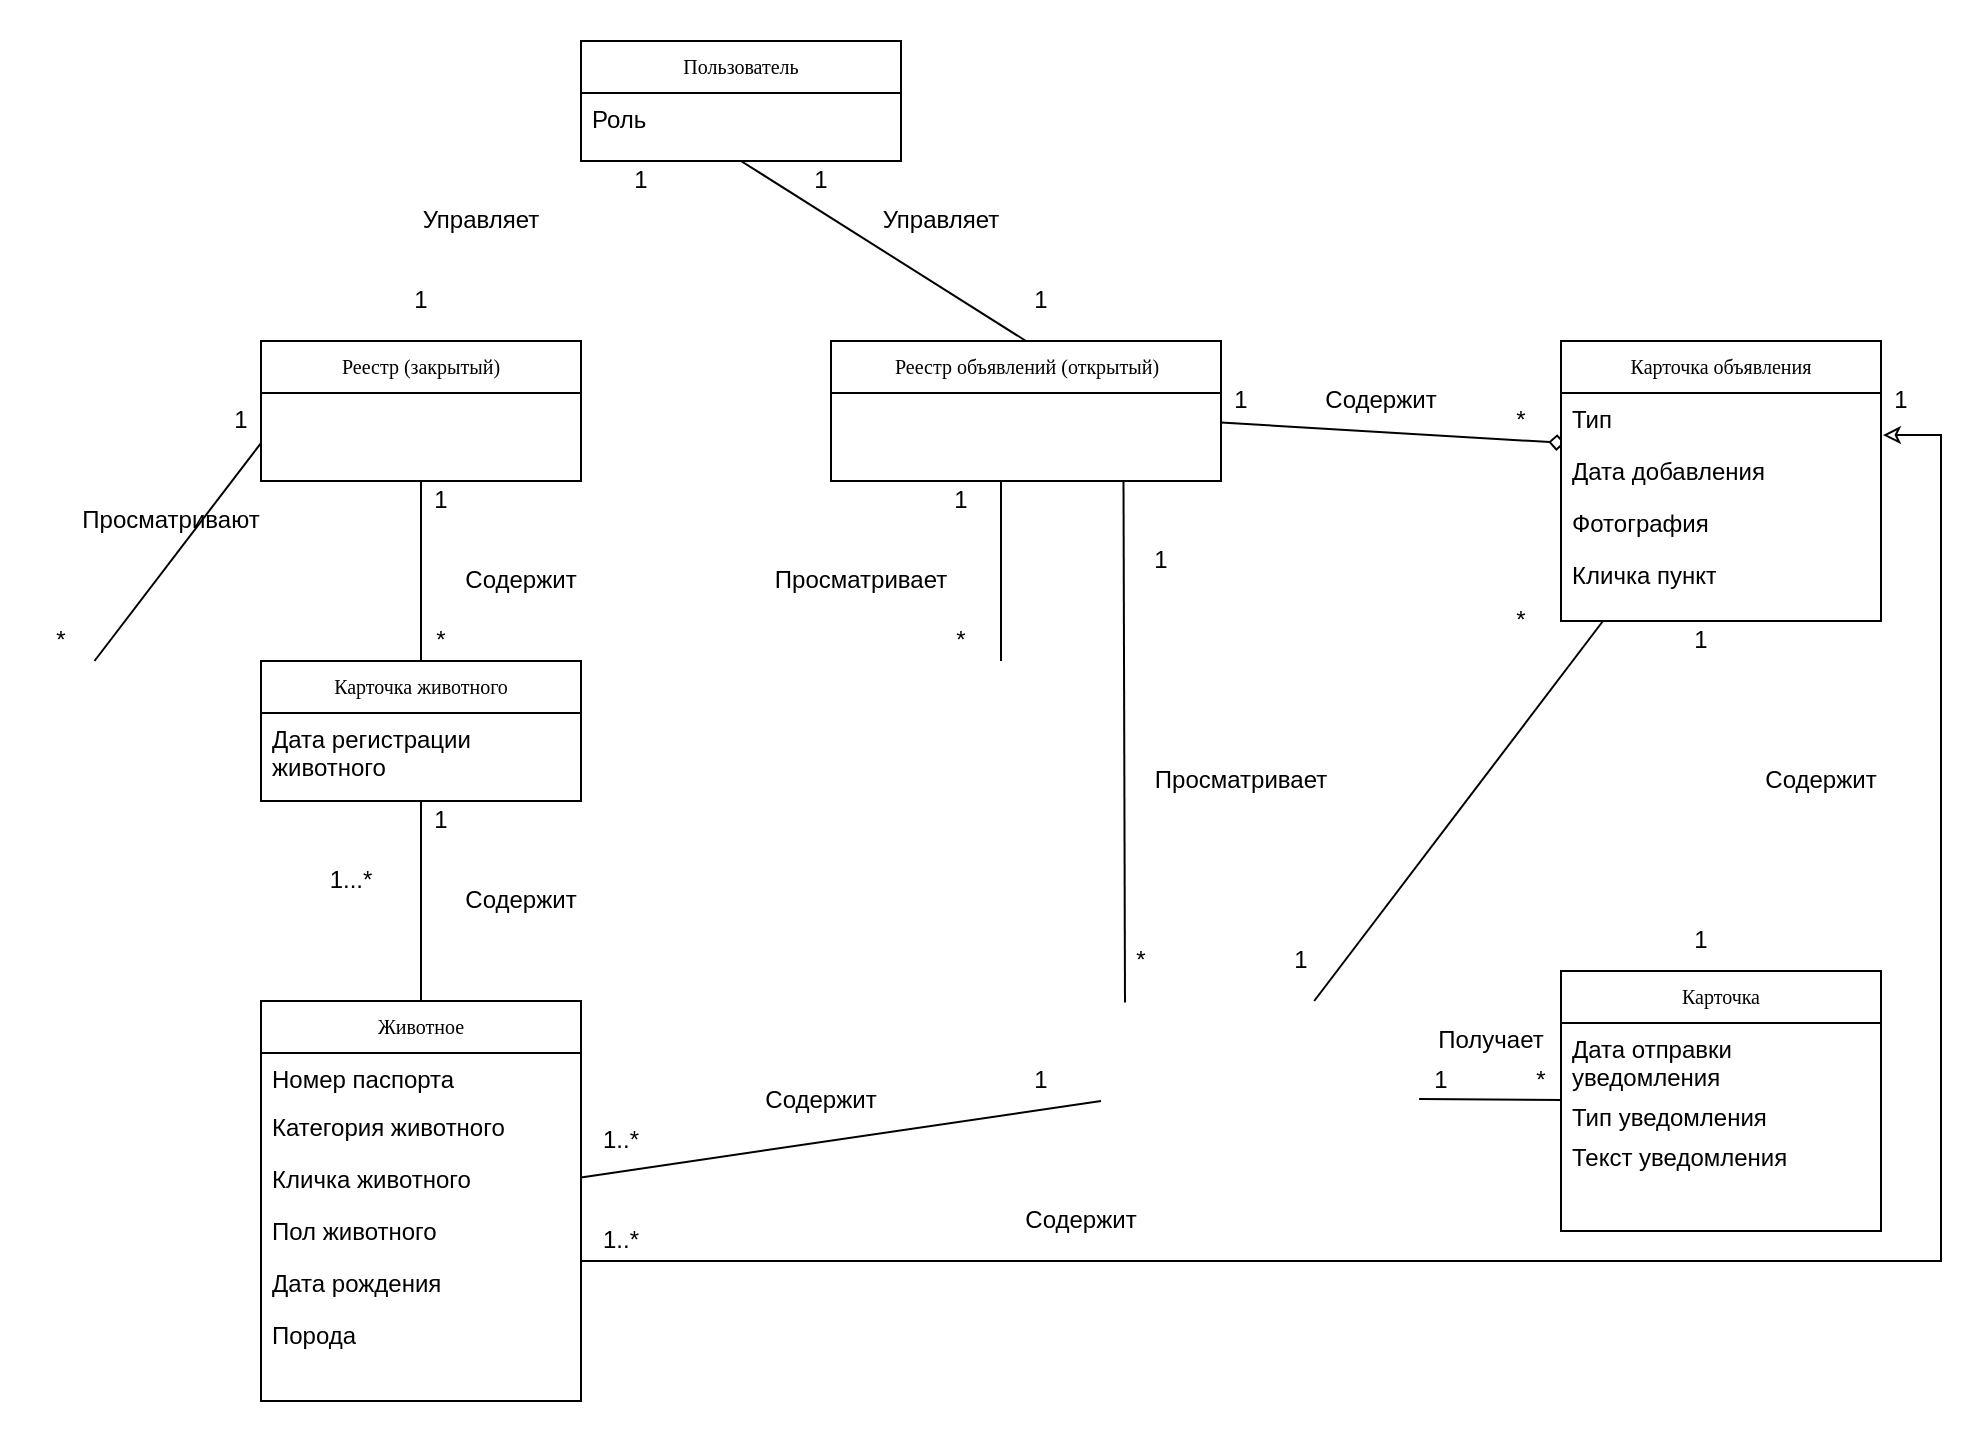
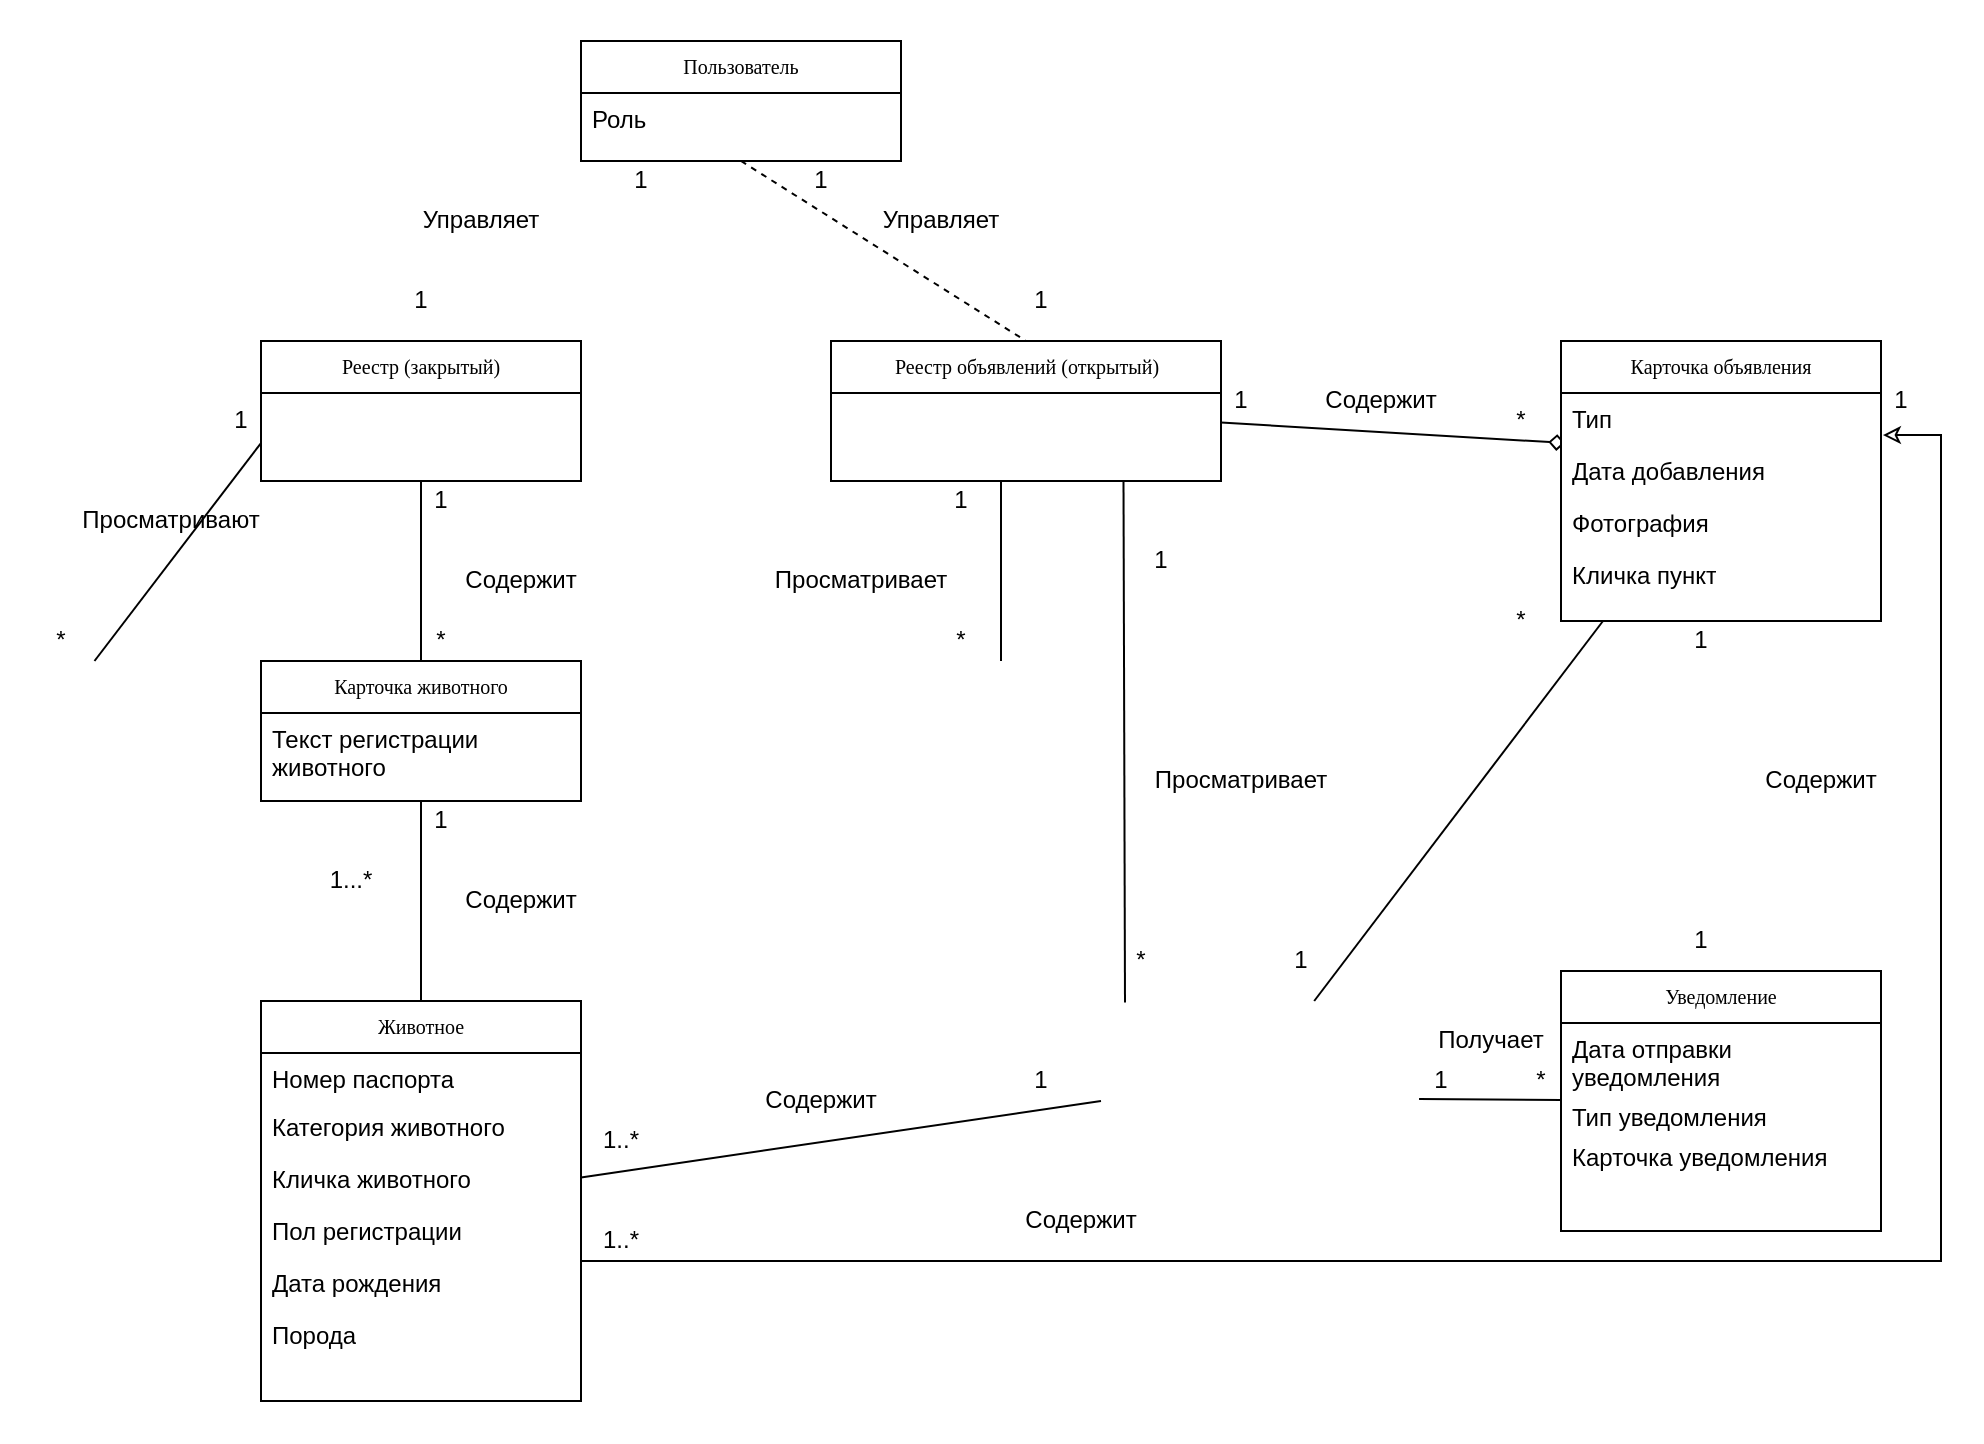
edge "Пользователь" -- "Реестр объявлений (открытый)": style solid -> dashed
node "Дата регистрации животного": label "Дата регистрации животного" -> "Текст регистрации животного"
node "Карточка": label "Карточка" -> "Уведомление"
node "Текст уведомления": label "Текст уведомления" -> "Карточка уведомления"
node "Пол животного": label "Пол животного" -> "Пол регистрации"
